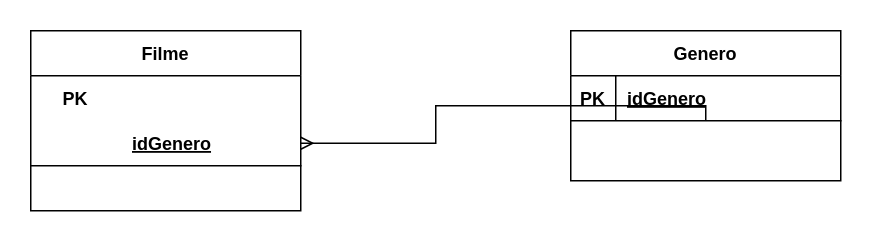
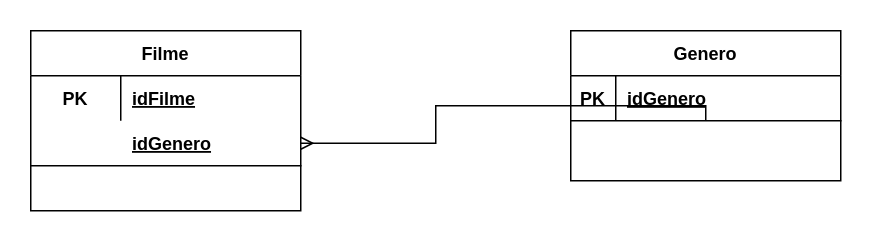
node "idFilme": added
